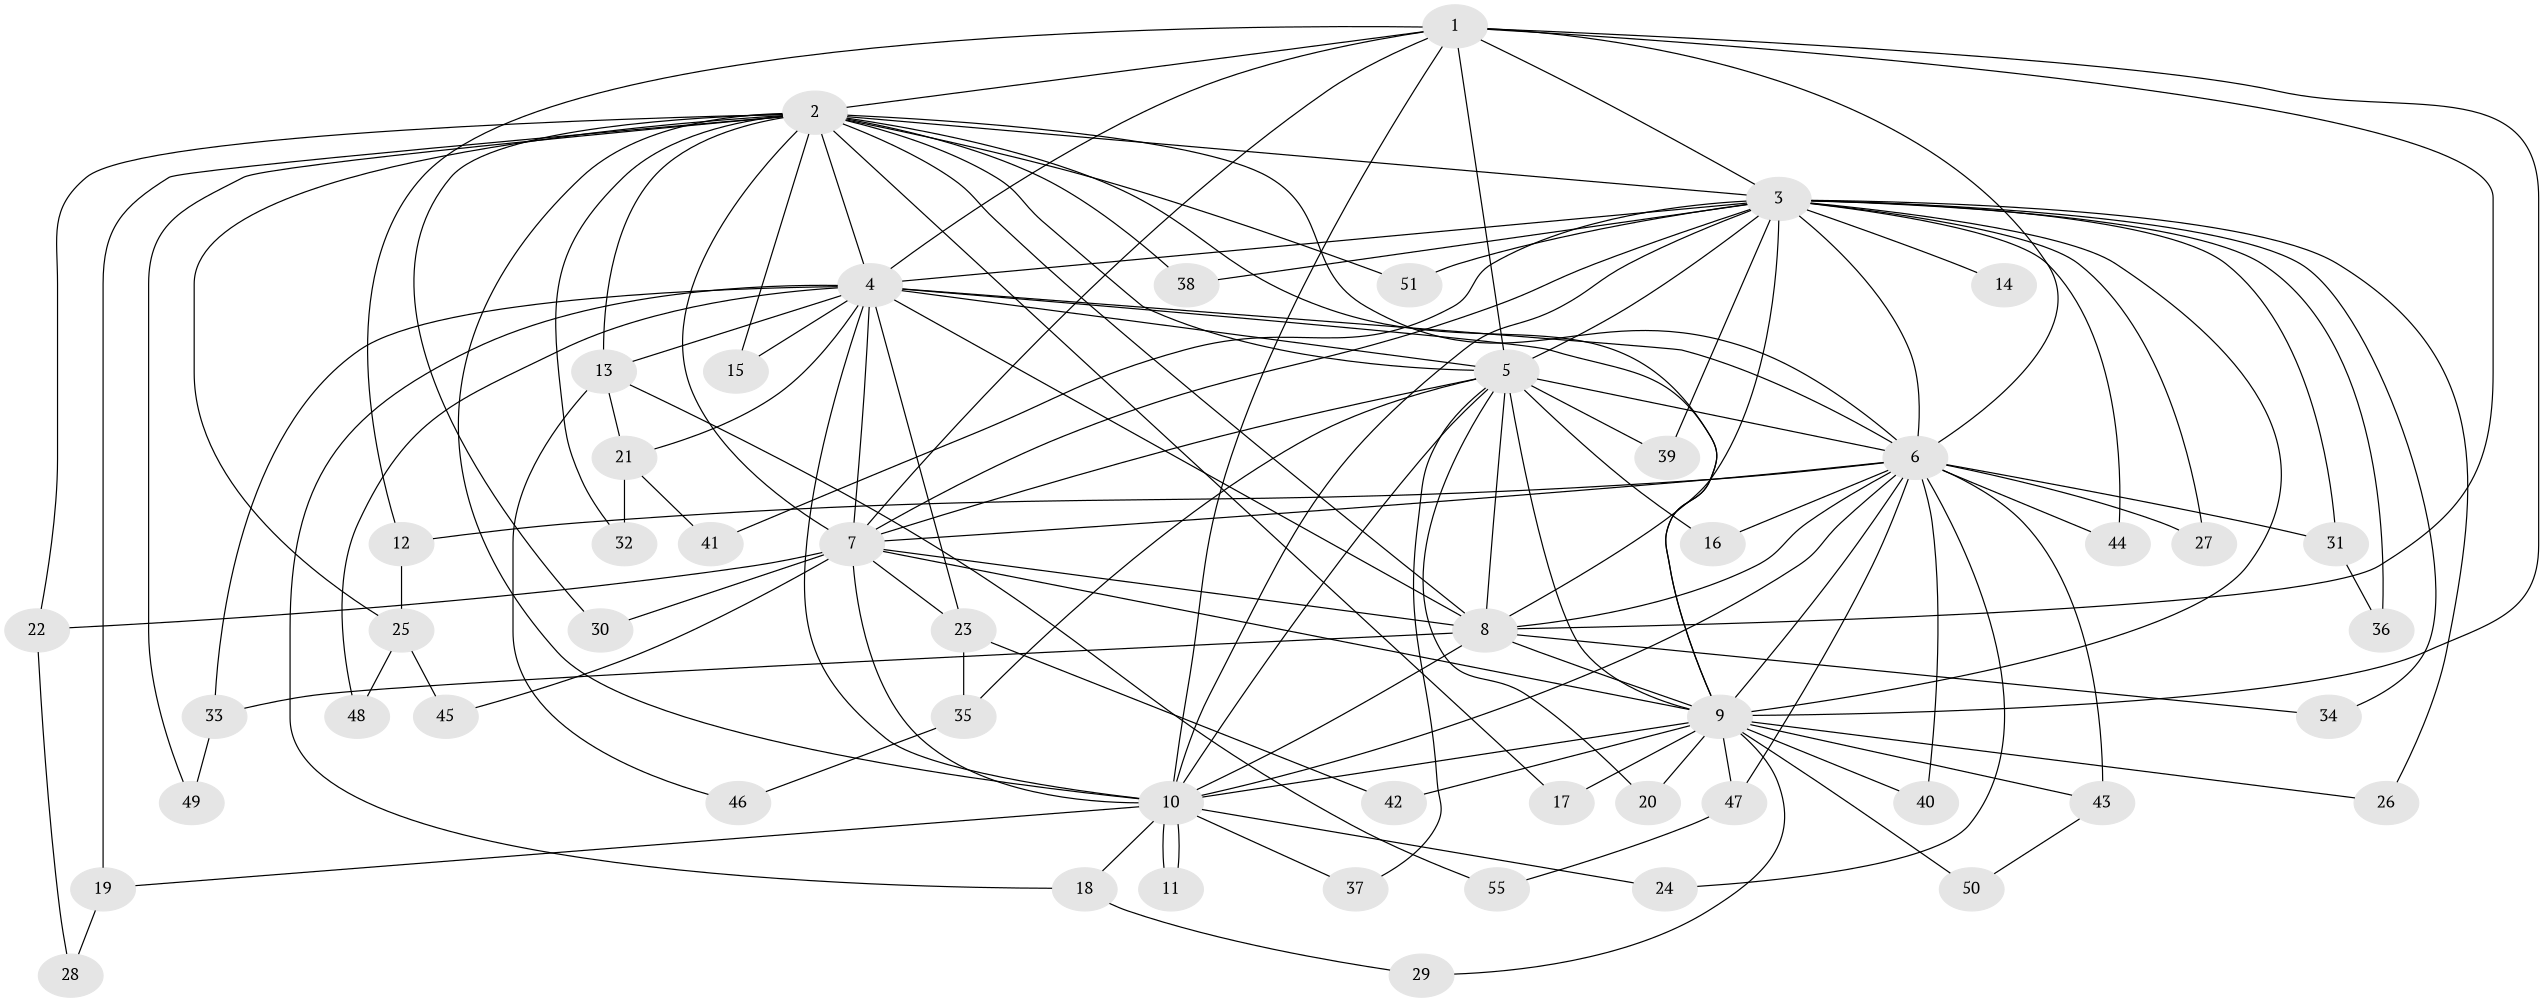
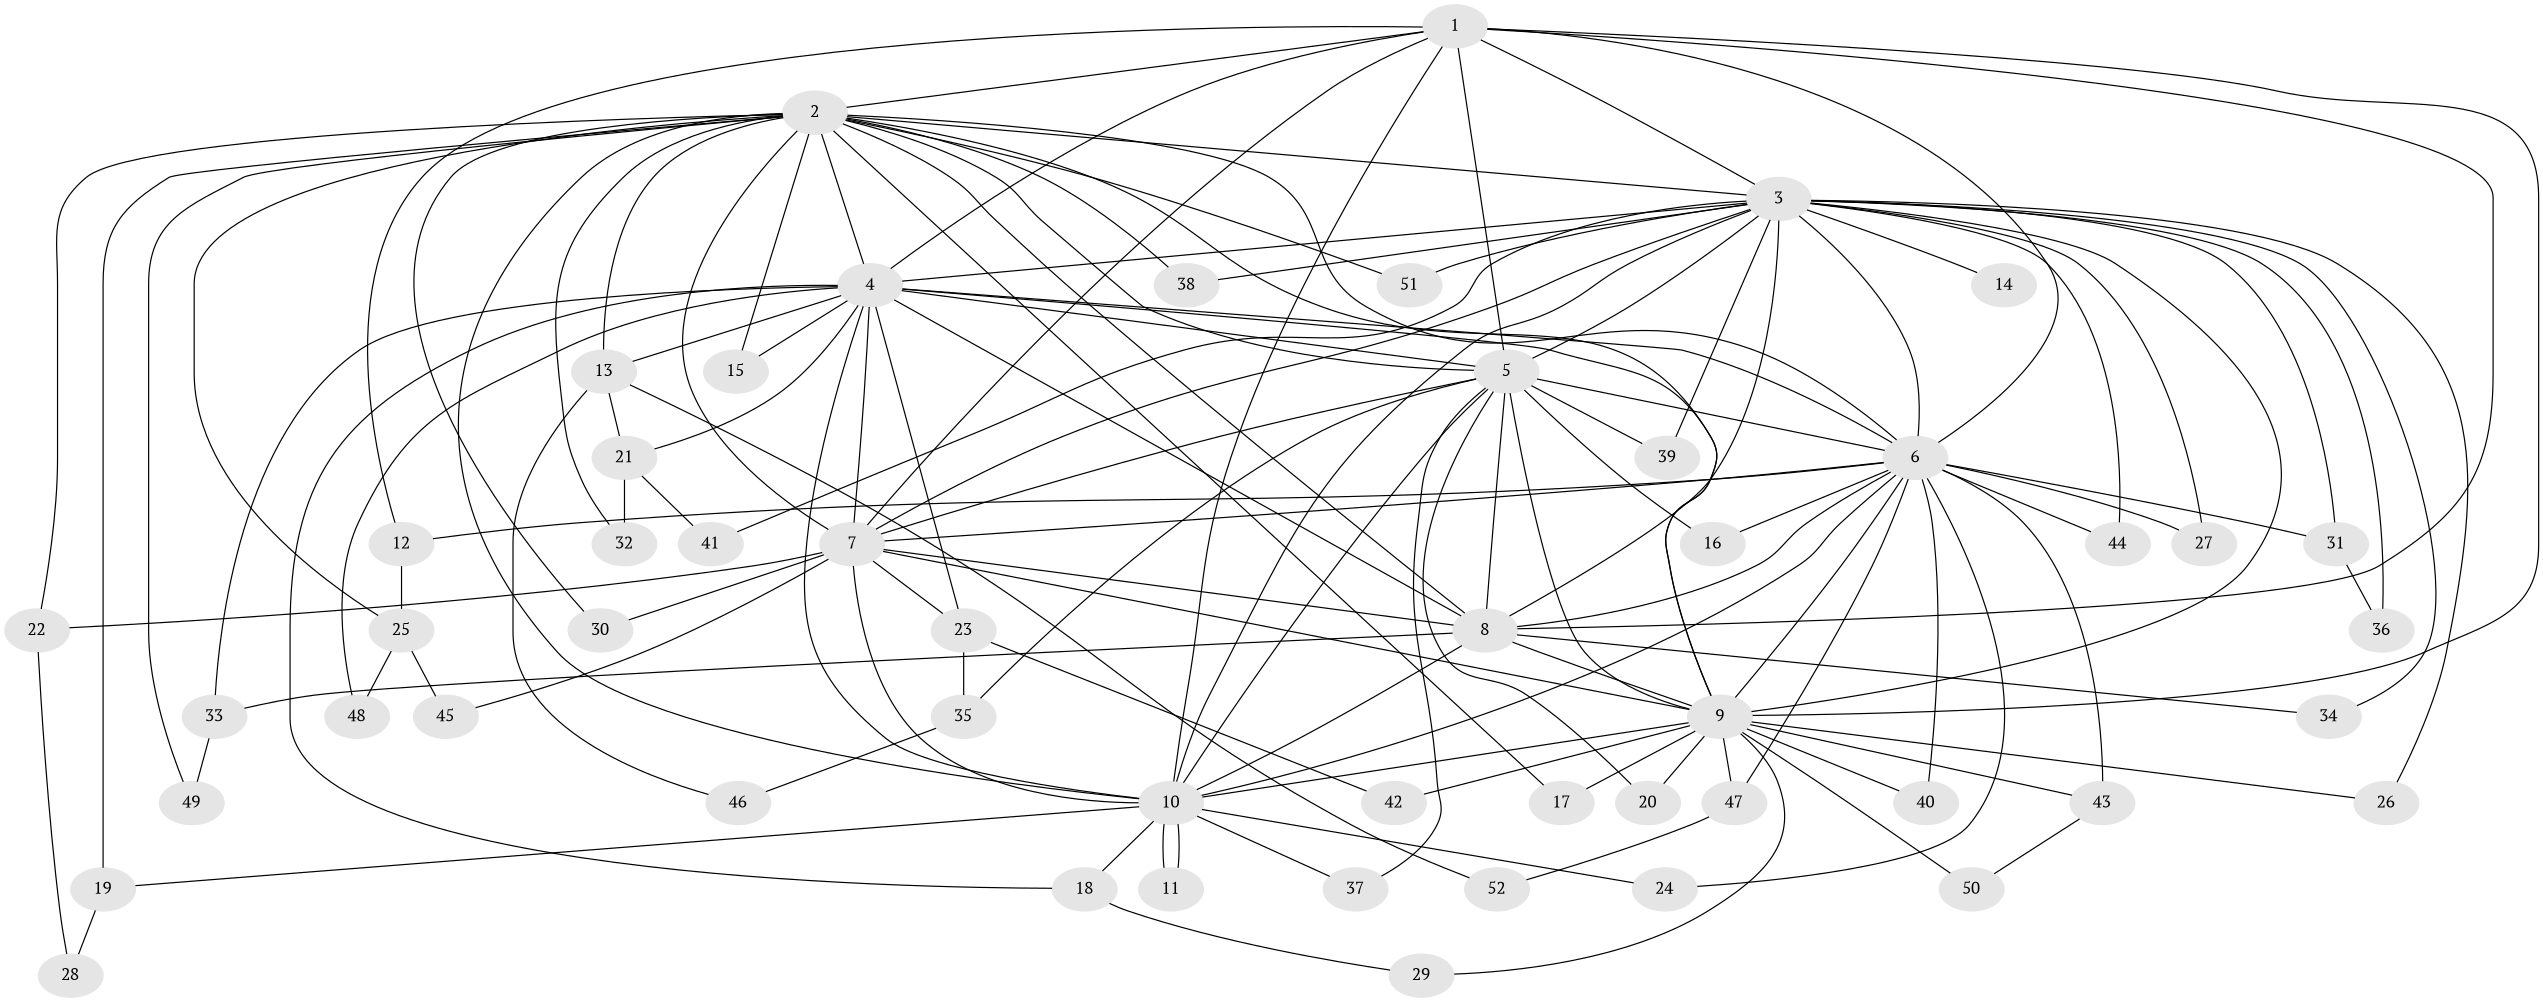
node "55": label "55" -> "52"
